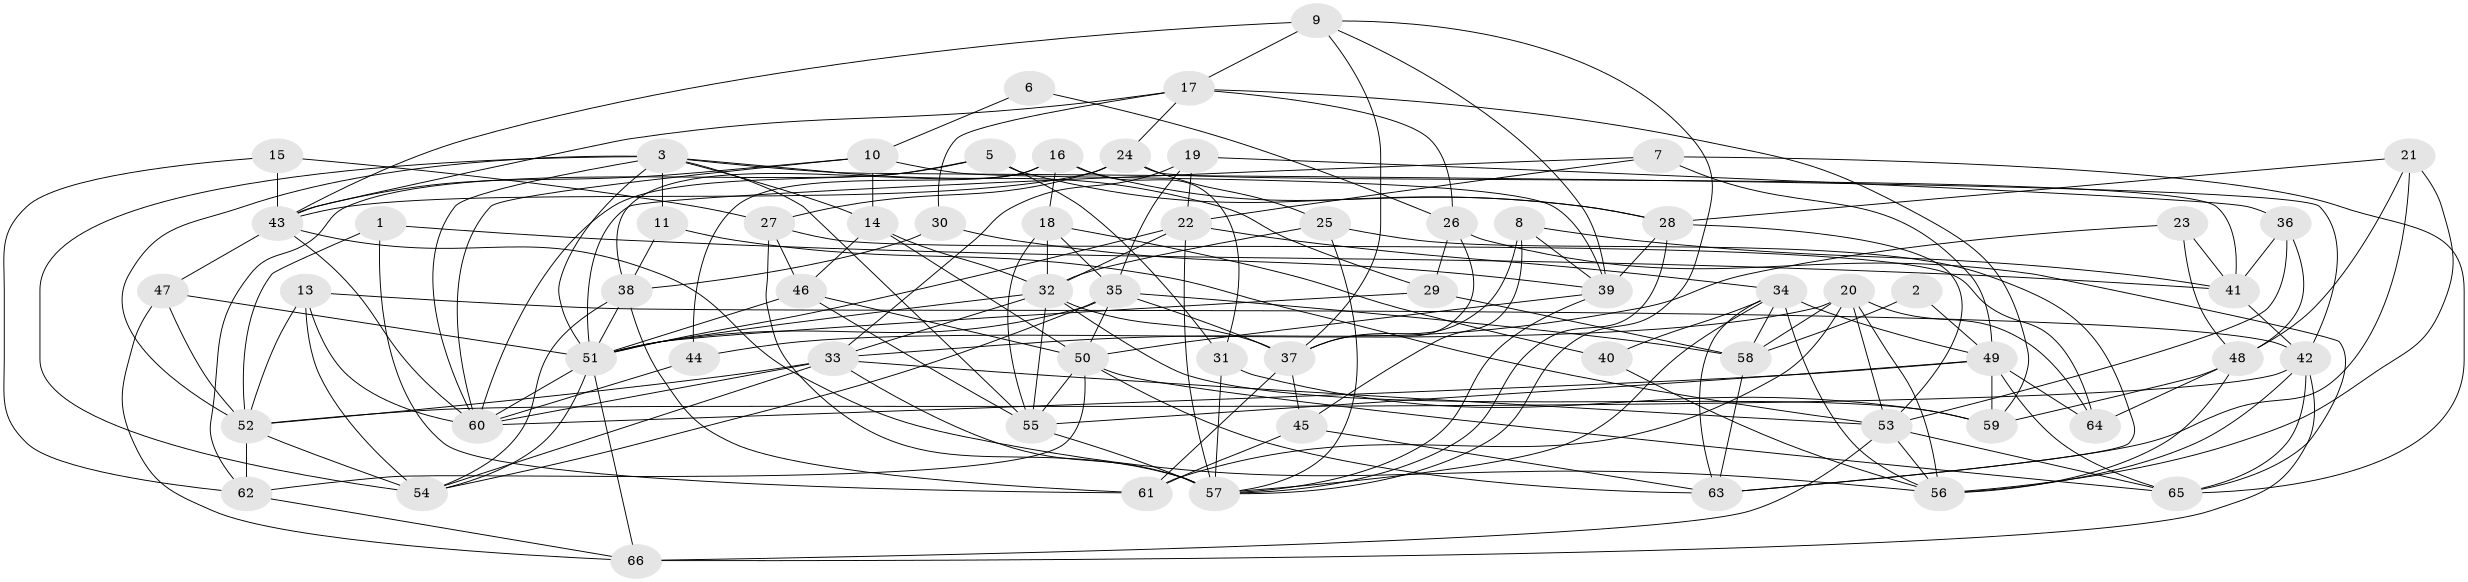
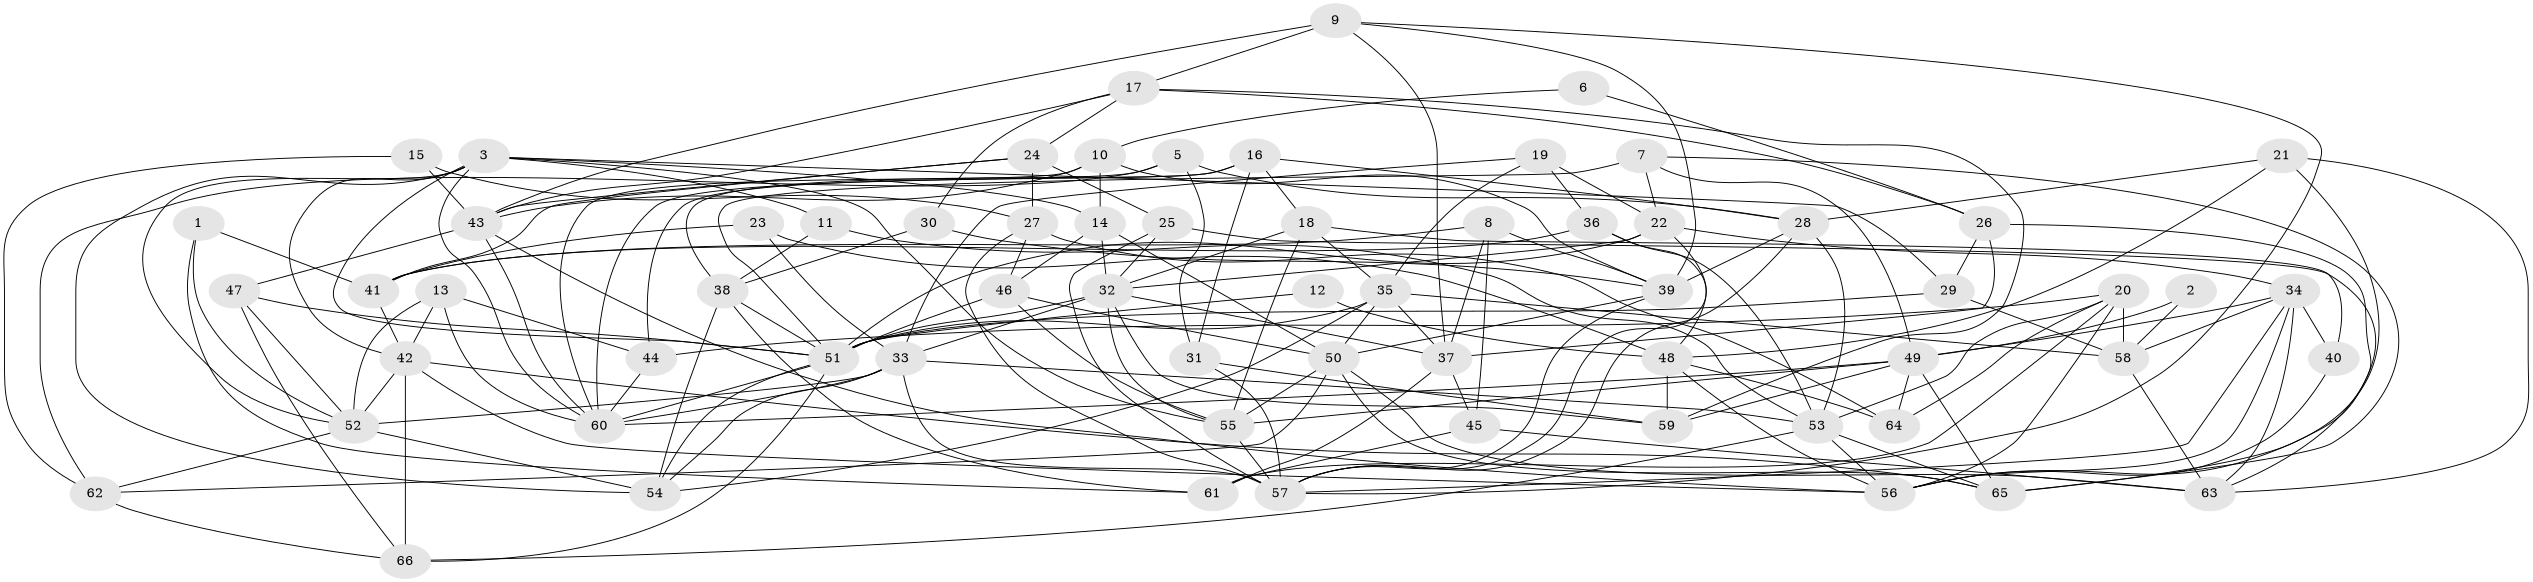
node "12": added
edge "13" -- "54": now "13" -- "44"
